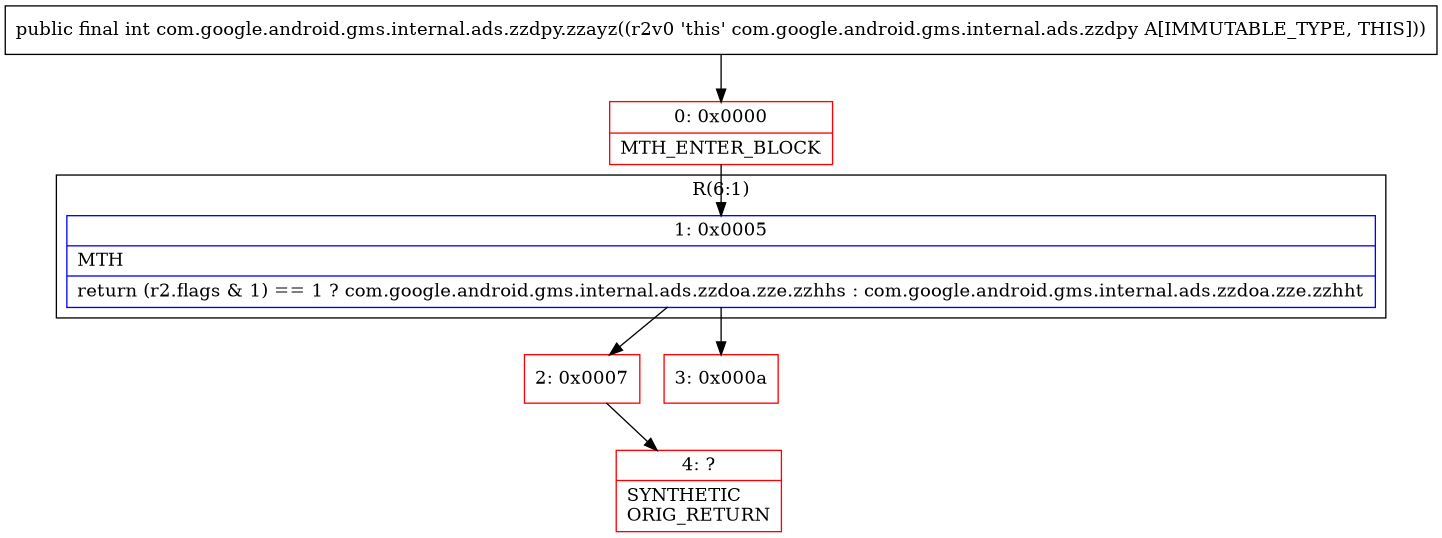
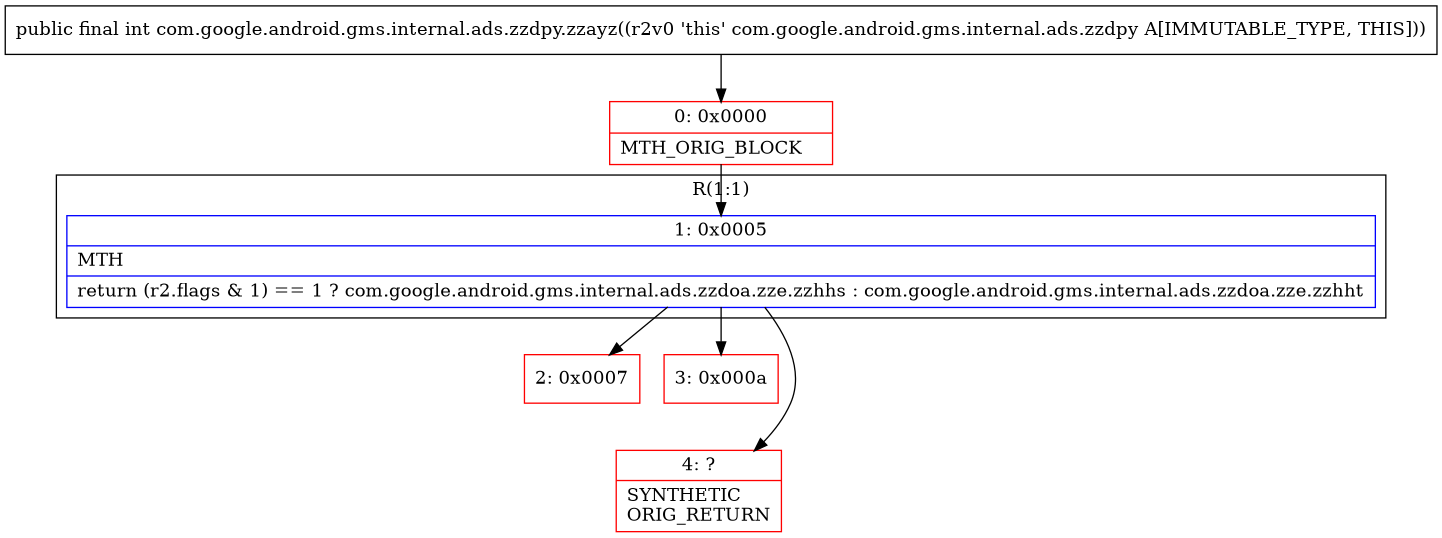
node "0: 0x0000": text "MTH_ENTER_BLOCK" -> "MTH_ORIG_BLOCK"
cluster "R(6:1)": label "R(6:1)" -> "R(1:1)"
edge "2: 0x0007" -> "4: ?": now "1: 0x0005" -> "4: ?"
